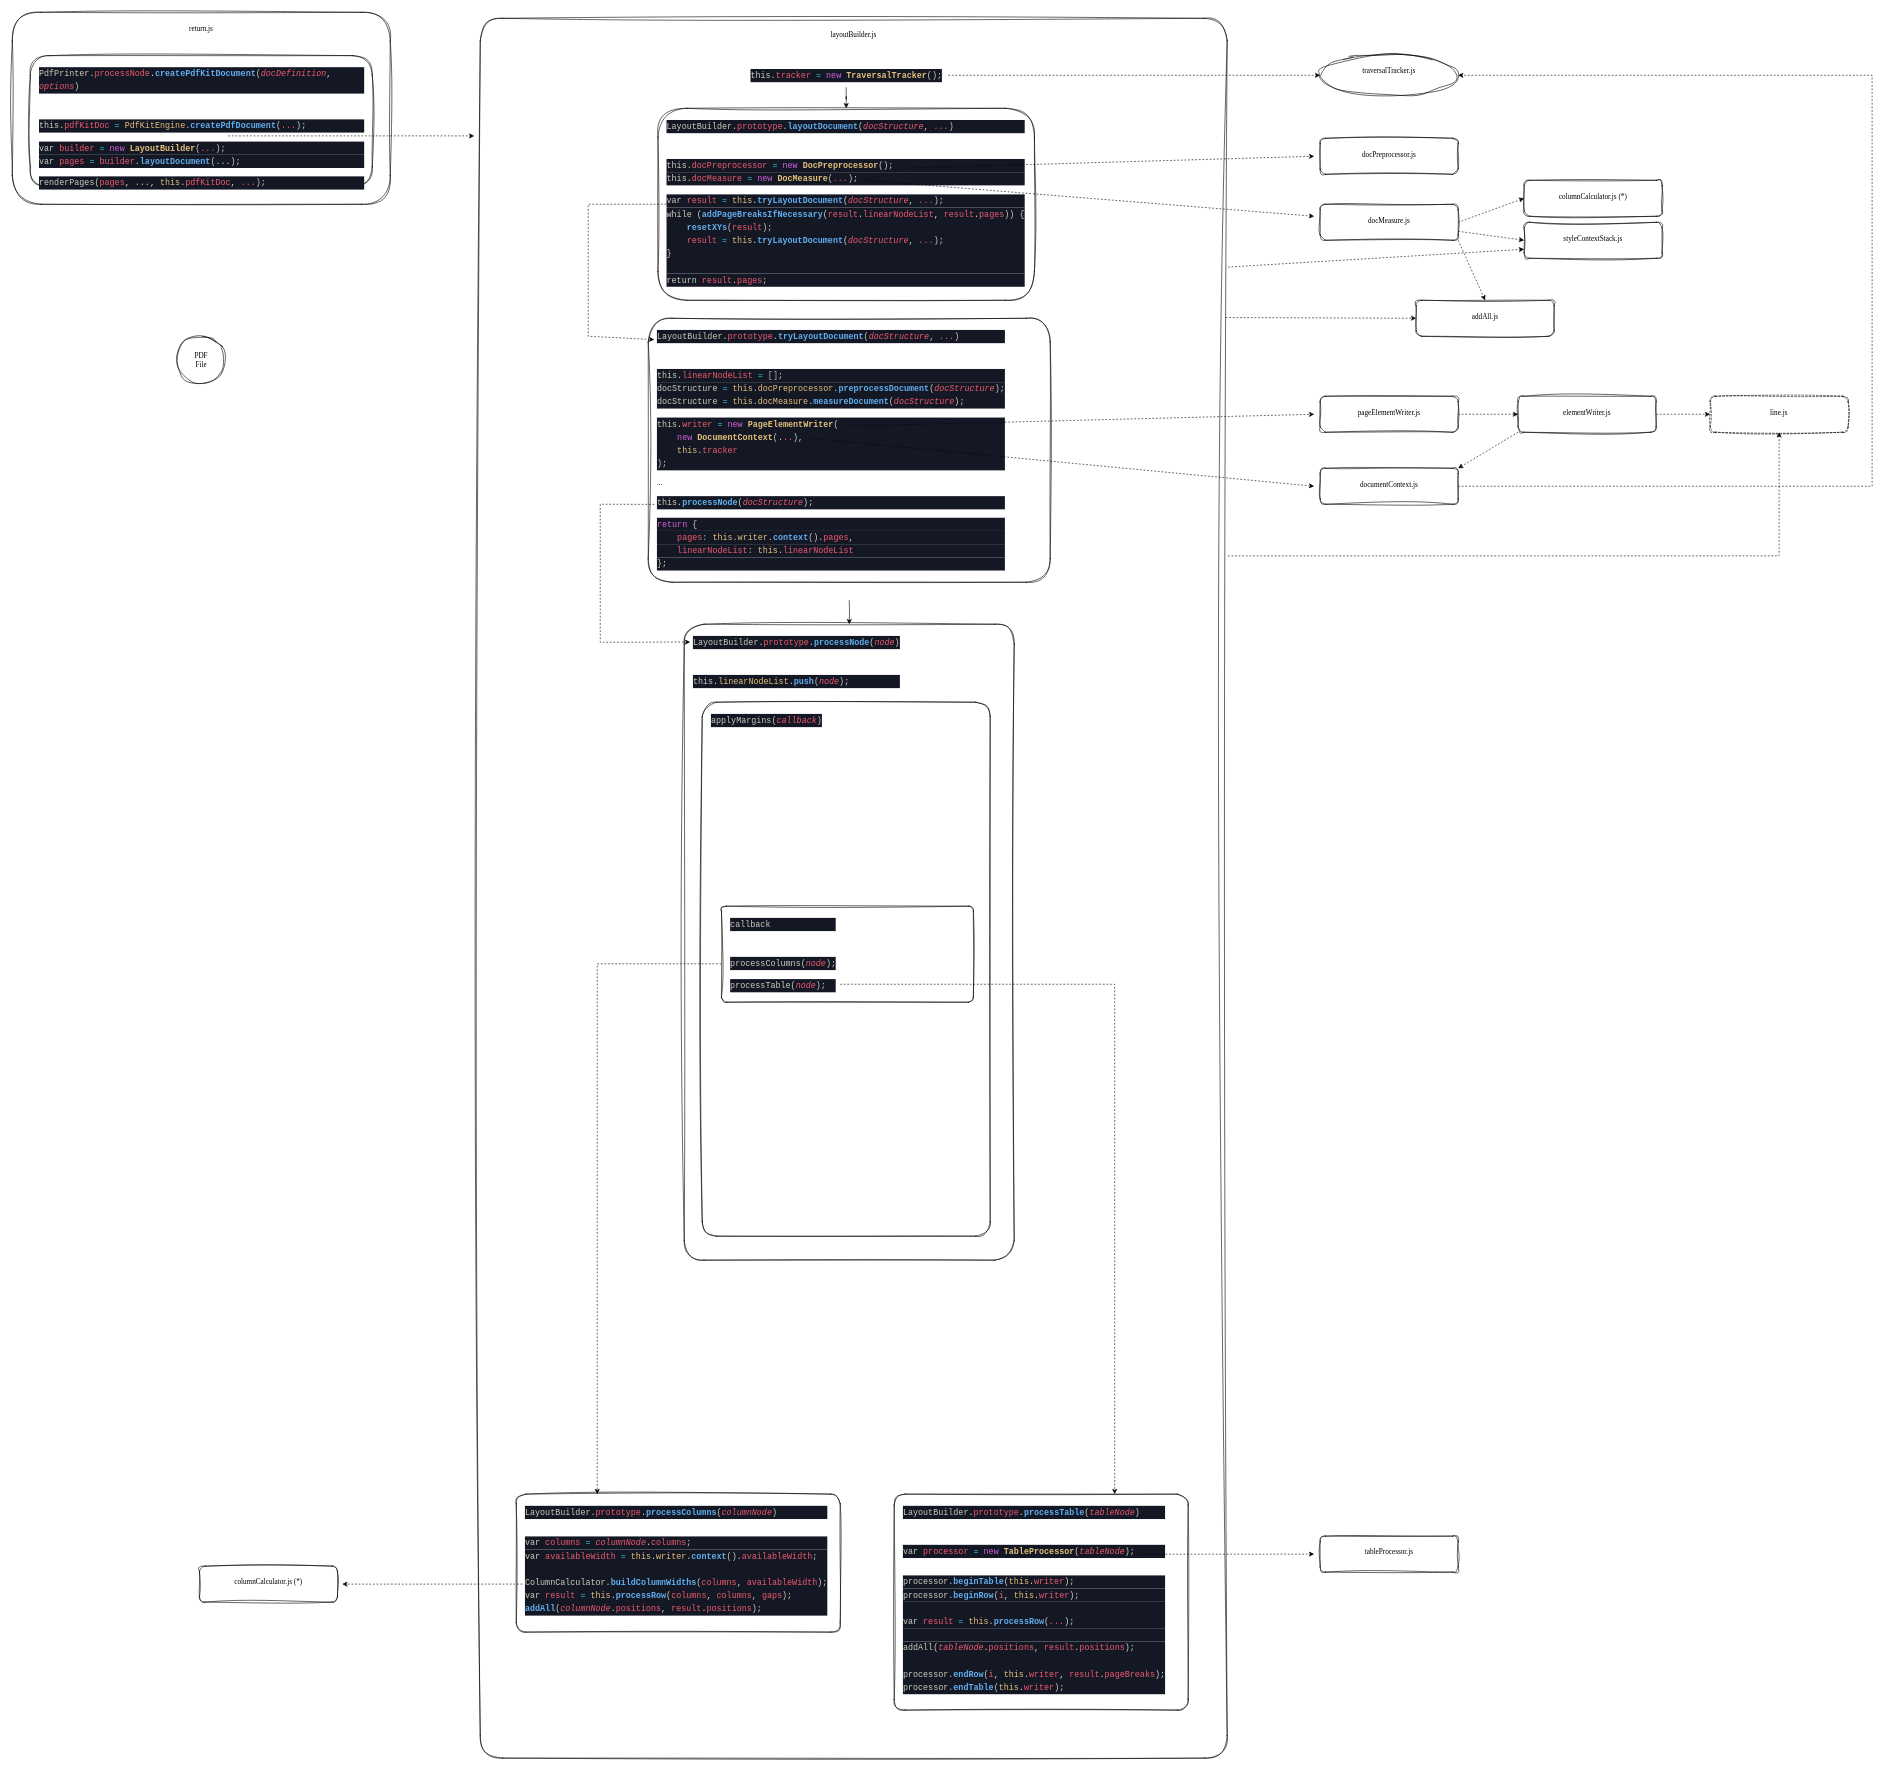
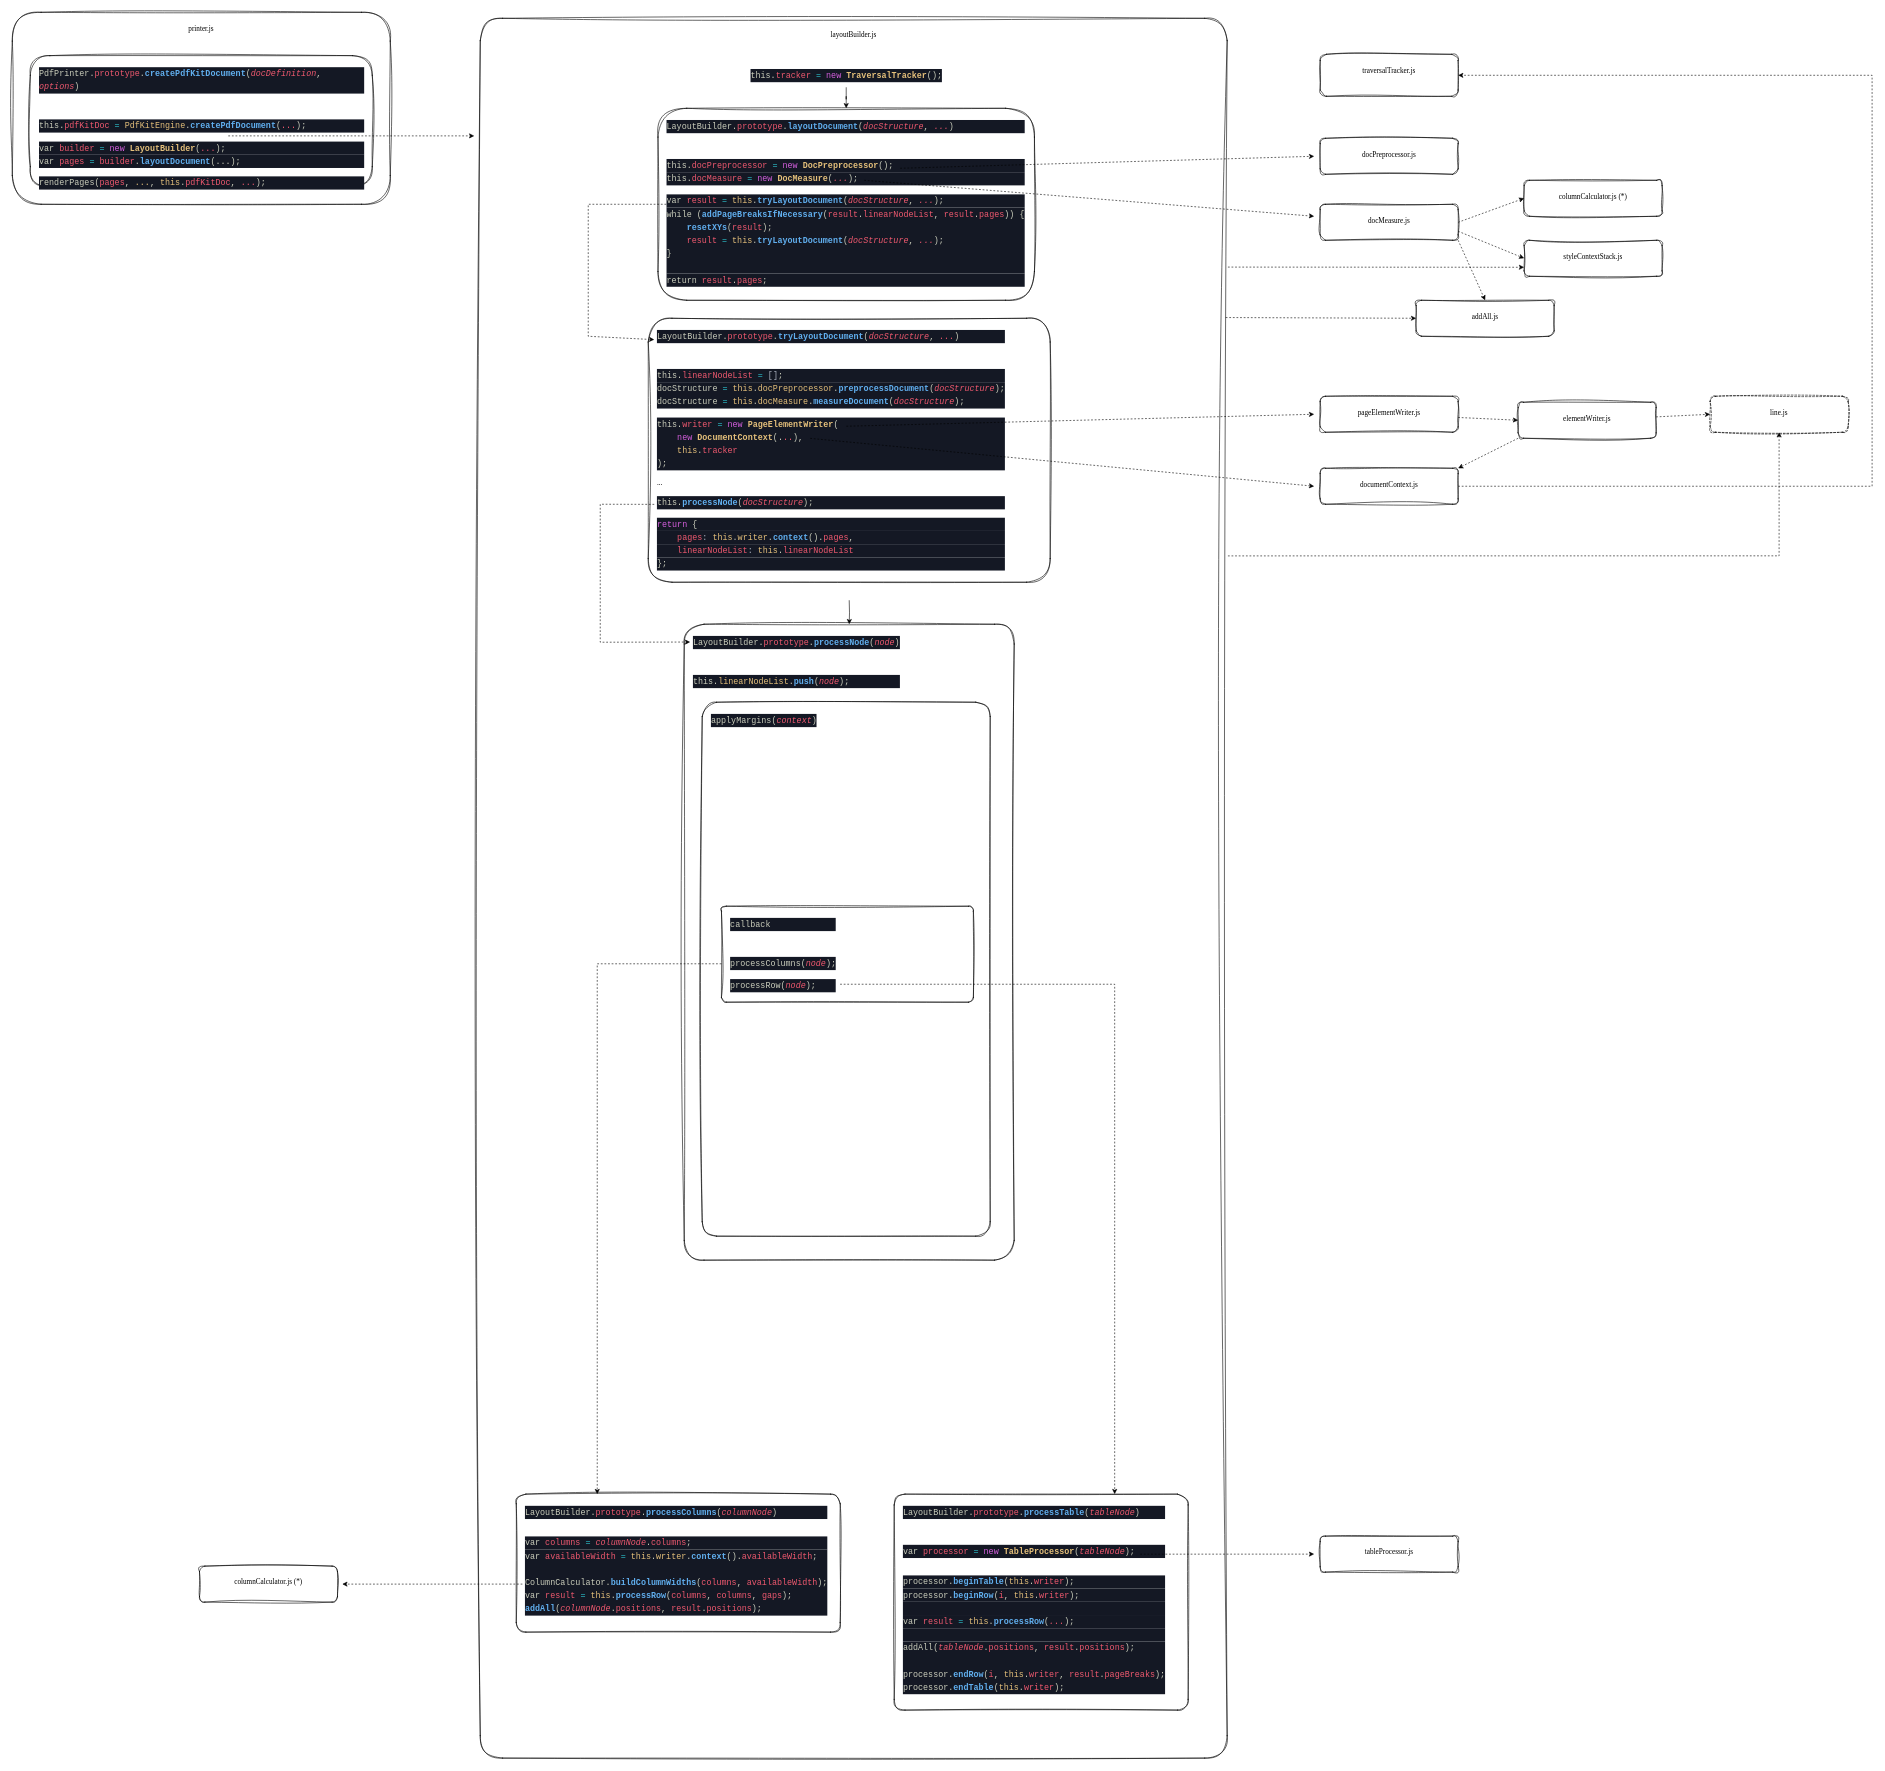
node "return.js": label "return.js" -> "printer.js"
edge "this.tracker = new TraversalTracker();" -> "traversalTracker.js": removed
node "traversalTracker.js": shape ellipse -> rounded rectangle
node "PdfPrinter.processNode.createPdfKitDocument(docDefinition, options) this.pdfKitDoc = PdfKitEngine.createPdfDocument(...); var builder = new LayoutBuilder(...); var pages = builder.layoutDocument(...); renderPages(pages, ..., this.pdfKitDoc, ...);": label "PdfPrinter.processNode.createPdfKitDocument(docDefinition, options) this.pdfKitDoc = PdfKitEngine.createPdfDocument(...); var builder = new LayoutBuilder(...); var pages = builder.layoutDocument(...); renderPages(pages, ..., this.pdfKitDoc, ...);" -> "PdfPrinter.prototype.createPdfKitDocument(docDefinition, options) this.pdfKitDoc = PdfKitEngine.createPdfDocument(...); var builder = new LayoutBuilder(...); var pages = builder.layoutDocument(...); renderPages(pages, ..., this.pdfKitDoc, ...);"
node "styleContextStack.js": moved (1593, 240) -> (1593, 258)
node "PDF File": removed
node "elementWriter.js": moved (1587, 414) -> (1587, 420)
node "applyMargins(callback)": label "applyMargins(callback)" -> "applyMargins(context)"
node "callback processColumns(node); processTable(node);": label "callback processColumns(node); processTable(node);" -> "callback processColumns(node); processRow(node);"
